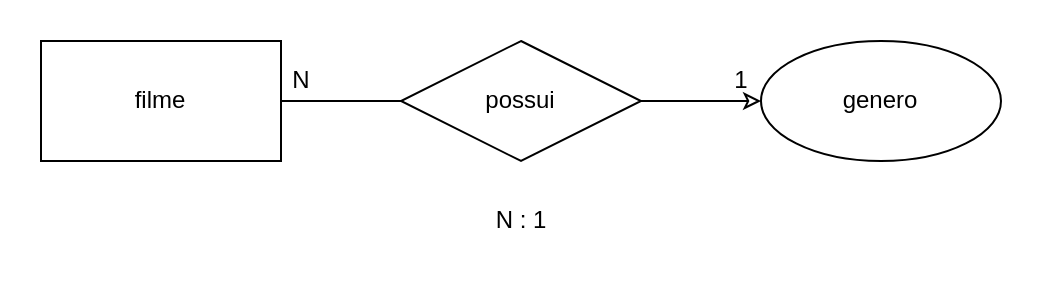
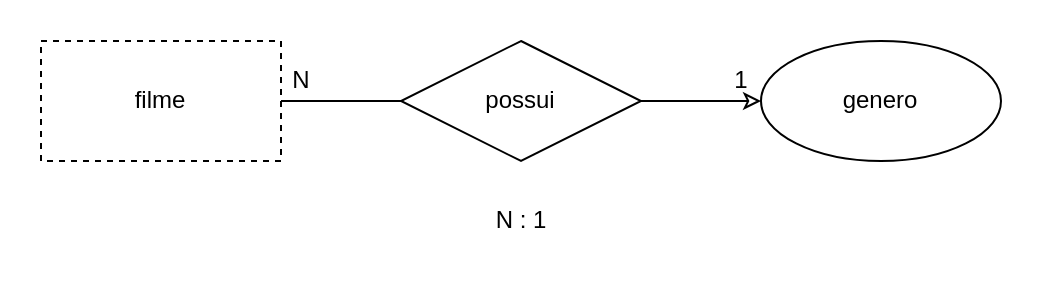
node "filme": style solid -> dashed
